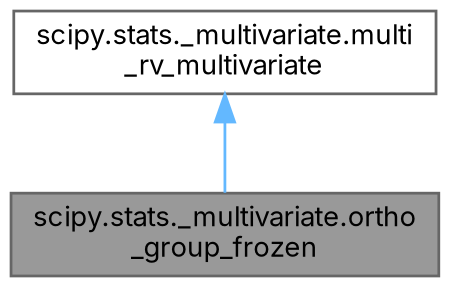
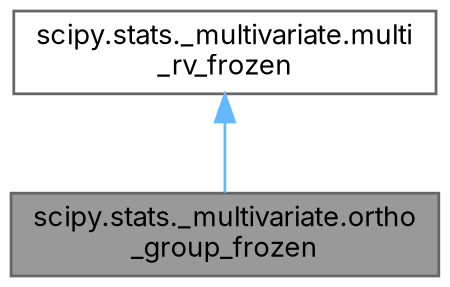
node "scipy.stats._multivariate.multi _rv_multivariate": label "scipy.stats._multivariate.multi _rv_multivariate" -> "scipy.stats._multivariate.multi _rv_frozen"
